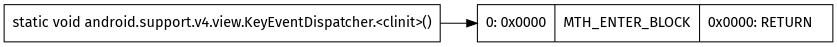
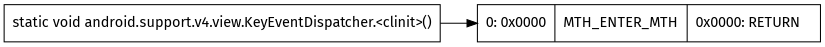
node "0: 0x0000": text "MTH_ENTER_BLOCK" -> "MTH_ENTER_MTH"
